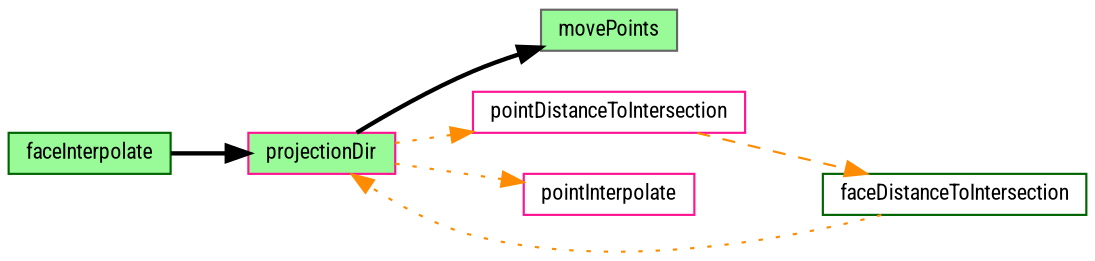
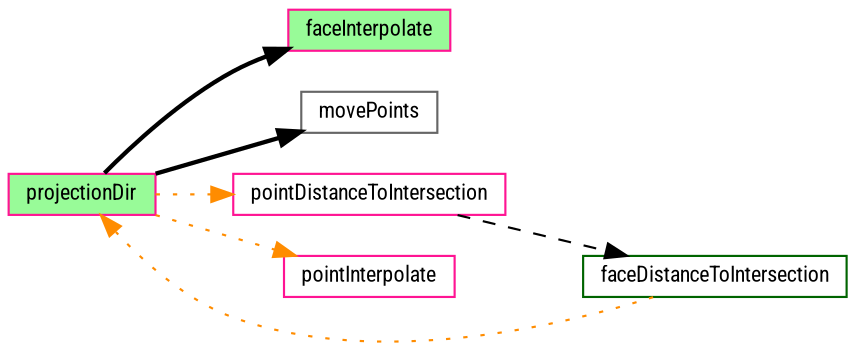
node "movePoints": fillcolor palegreen -> white
edge "pointDistanceToIntersection" -> "faceDistanceToIntersection": color darkorange -> black
node "faceInterpolate": color darkgreen -> deeppink
edge "faceInterpolate" -> "projectionDir": reversed
